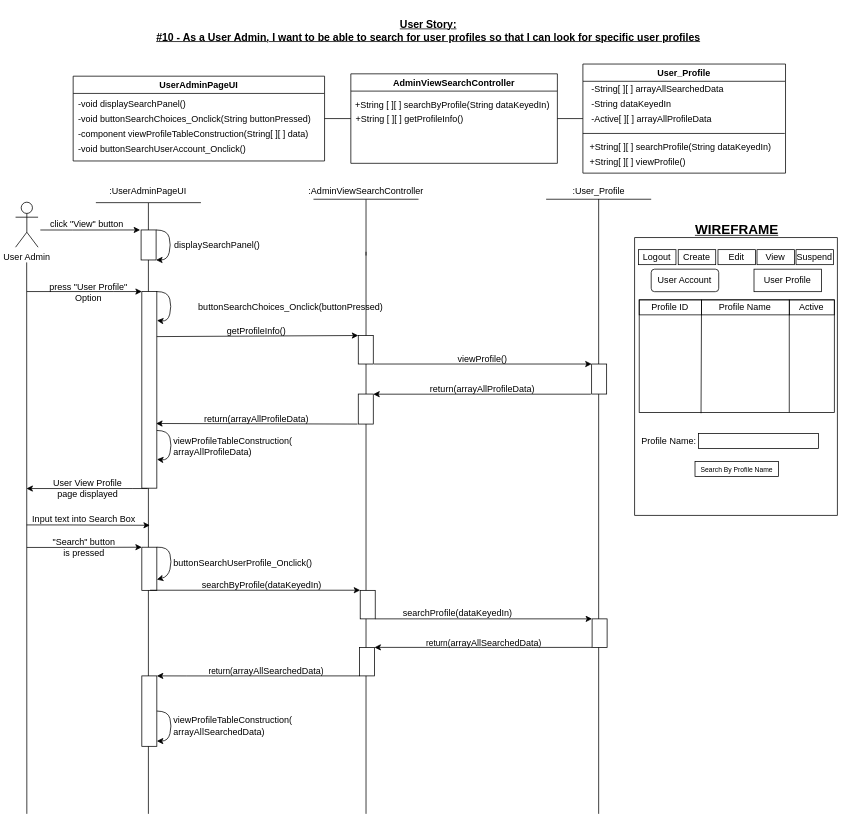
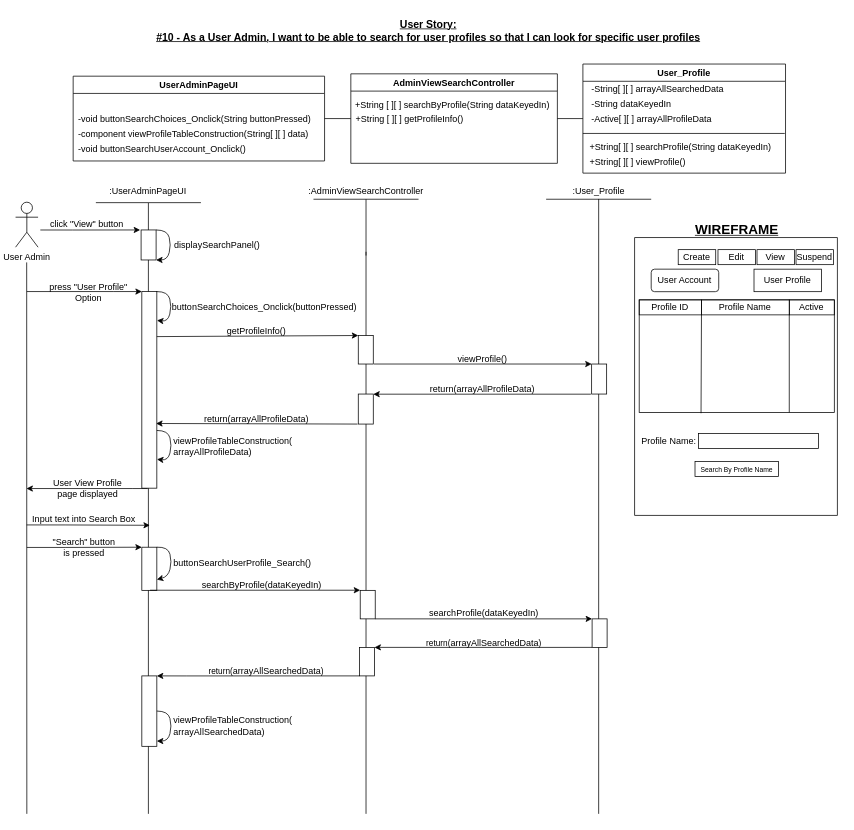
node "-void displaySearchPanel()": removed
node "Logout": removed
node "buttonSearchChoices_Onclick(buttonPressed)": moved (295, 307) -> (268, 307)
node "buttonSearchUserProfile_Onclick()": label "buttonSearchUserProfile_Onclick()" -> "buttonSearchUserProfile_Search()"
node "searchProfile(dataKeyedIn)": moved (457, 613) -> (483, 613)
